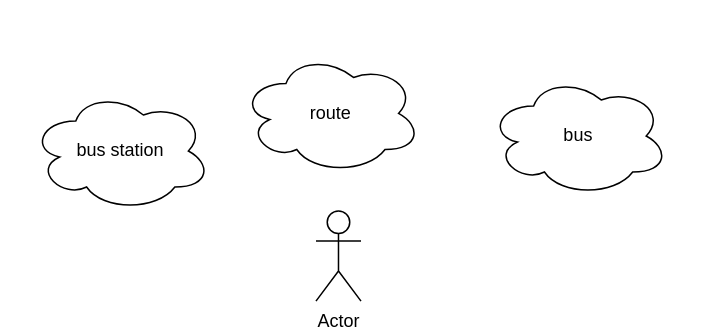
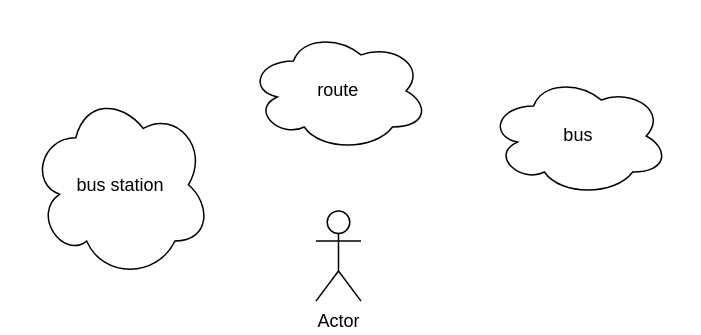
node "route": moved (331, 113) -> (338, 91)
node "bus station": size 180x120 -> 180x188
